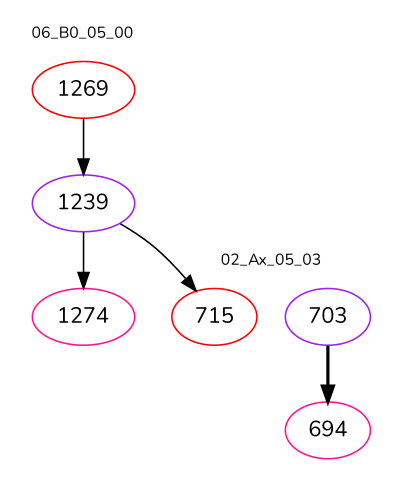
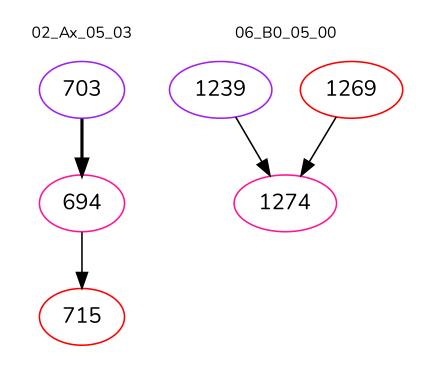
edge "1269" -> "1239": now "1269" -> "1274"
edge "1239" -> "715": now "694" -> "715"
